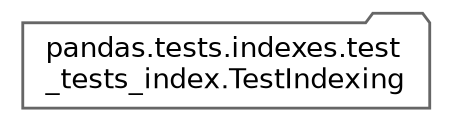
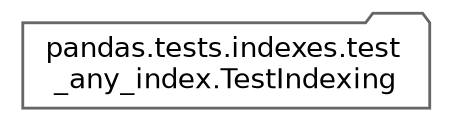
node "pandas.tests.indexes.test _tests_index.TestIndexing": label "pandas.tests.indexes.test _tests_index.TestIndexing" -> "pandas.tests.indexes.test _any_index.TestIndexing"
